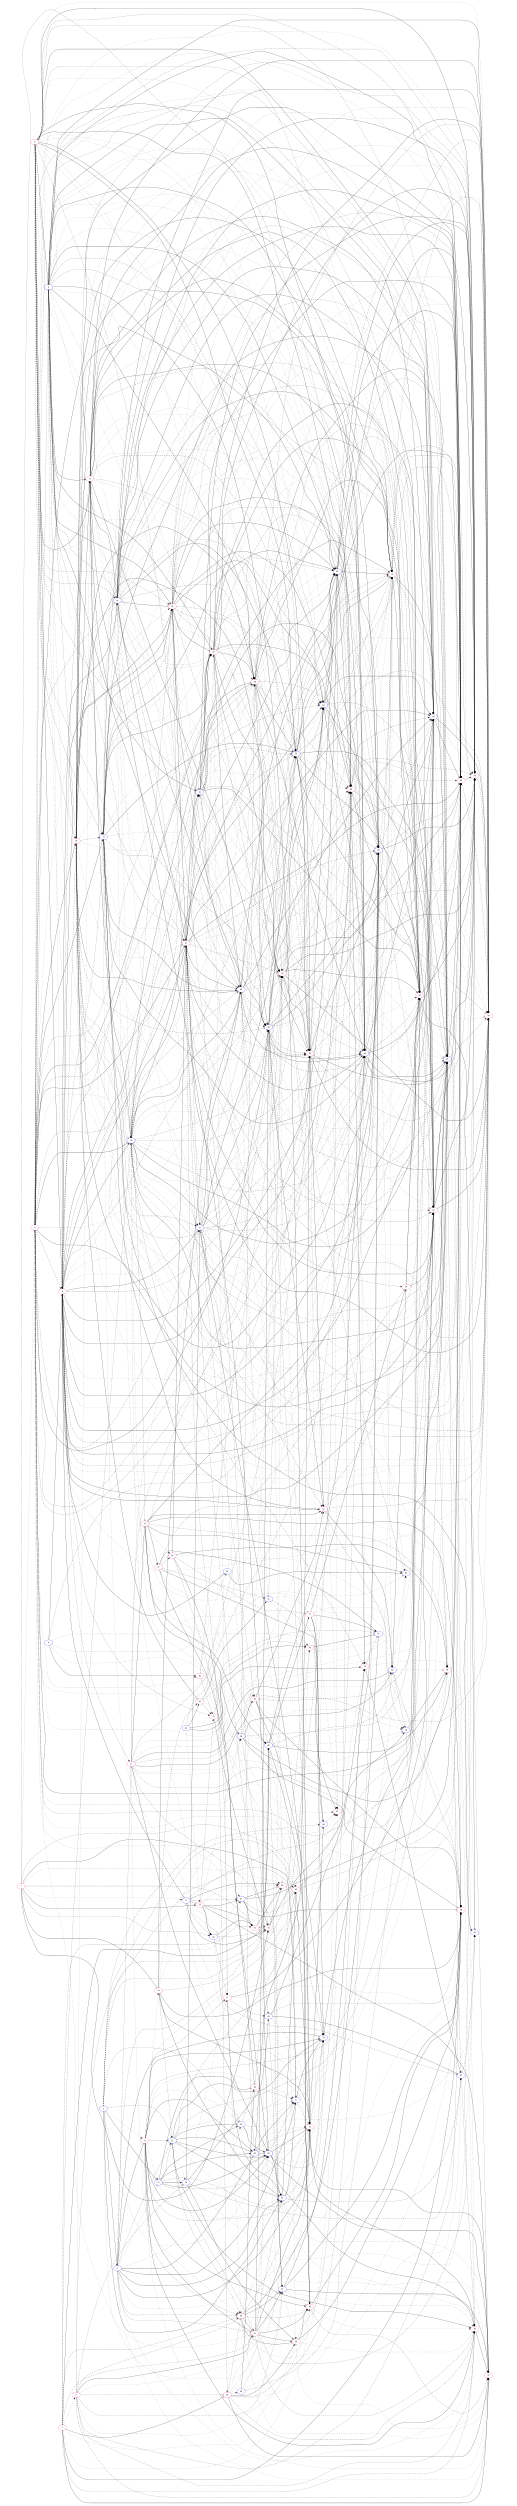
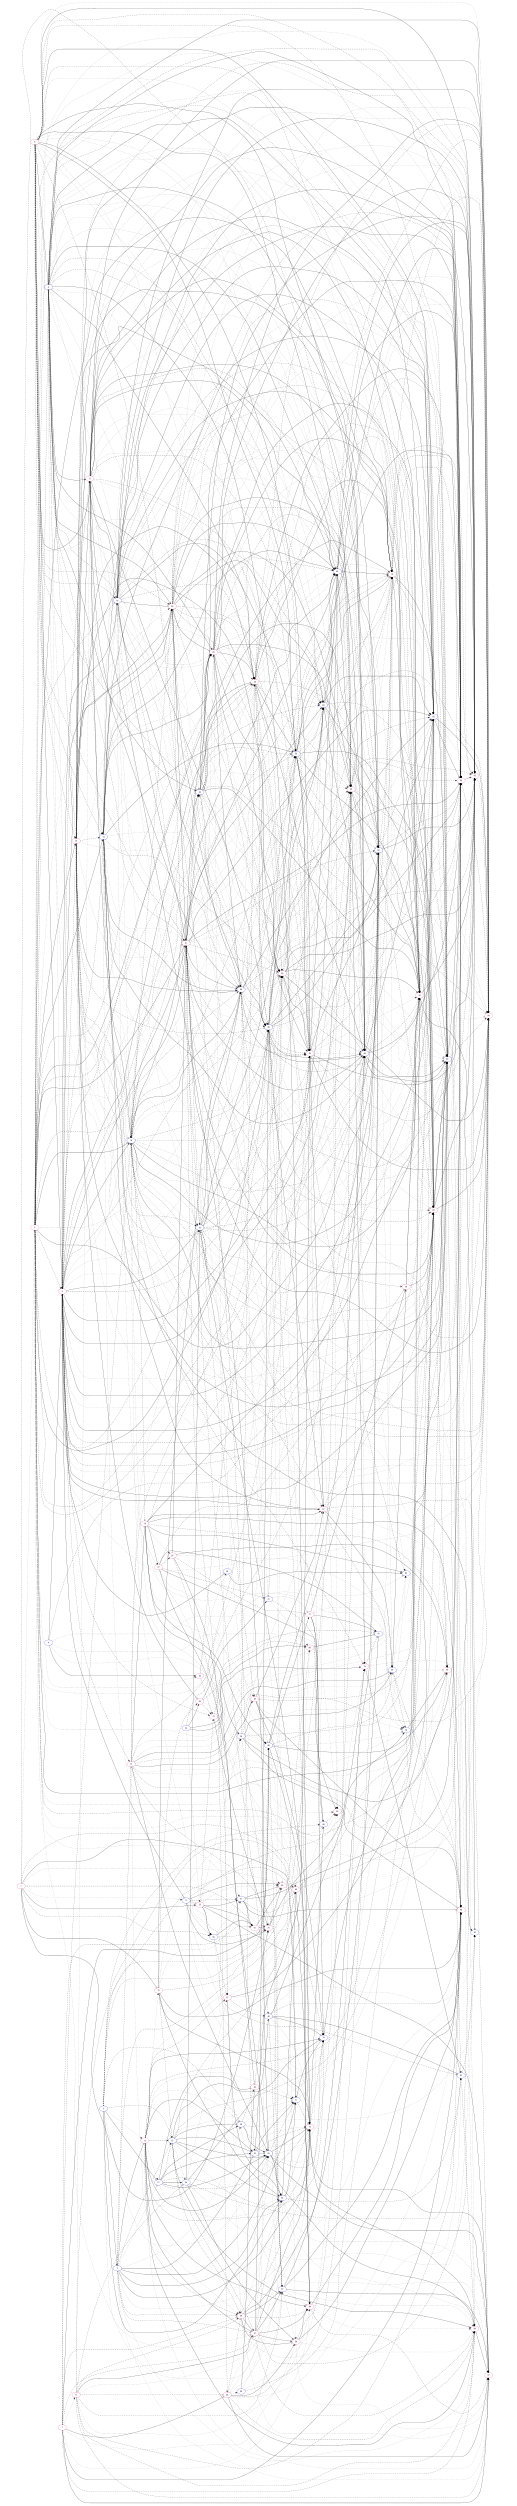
edge "44" -> "62": now "12" -> "62"
edge "3" -> "74": now "40" -> "74"
